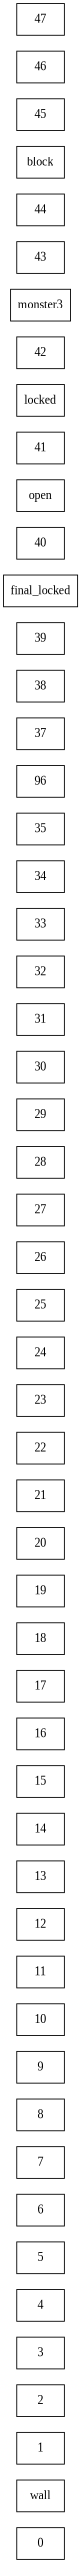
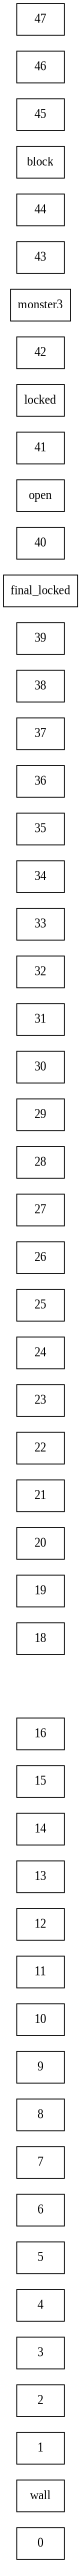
node "96": label "96" -> "36"
node "17": removed
